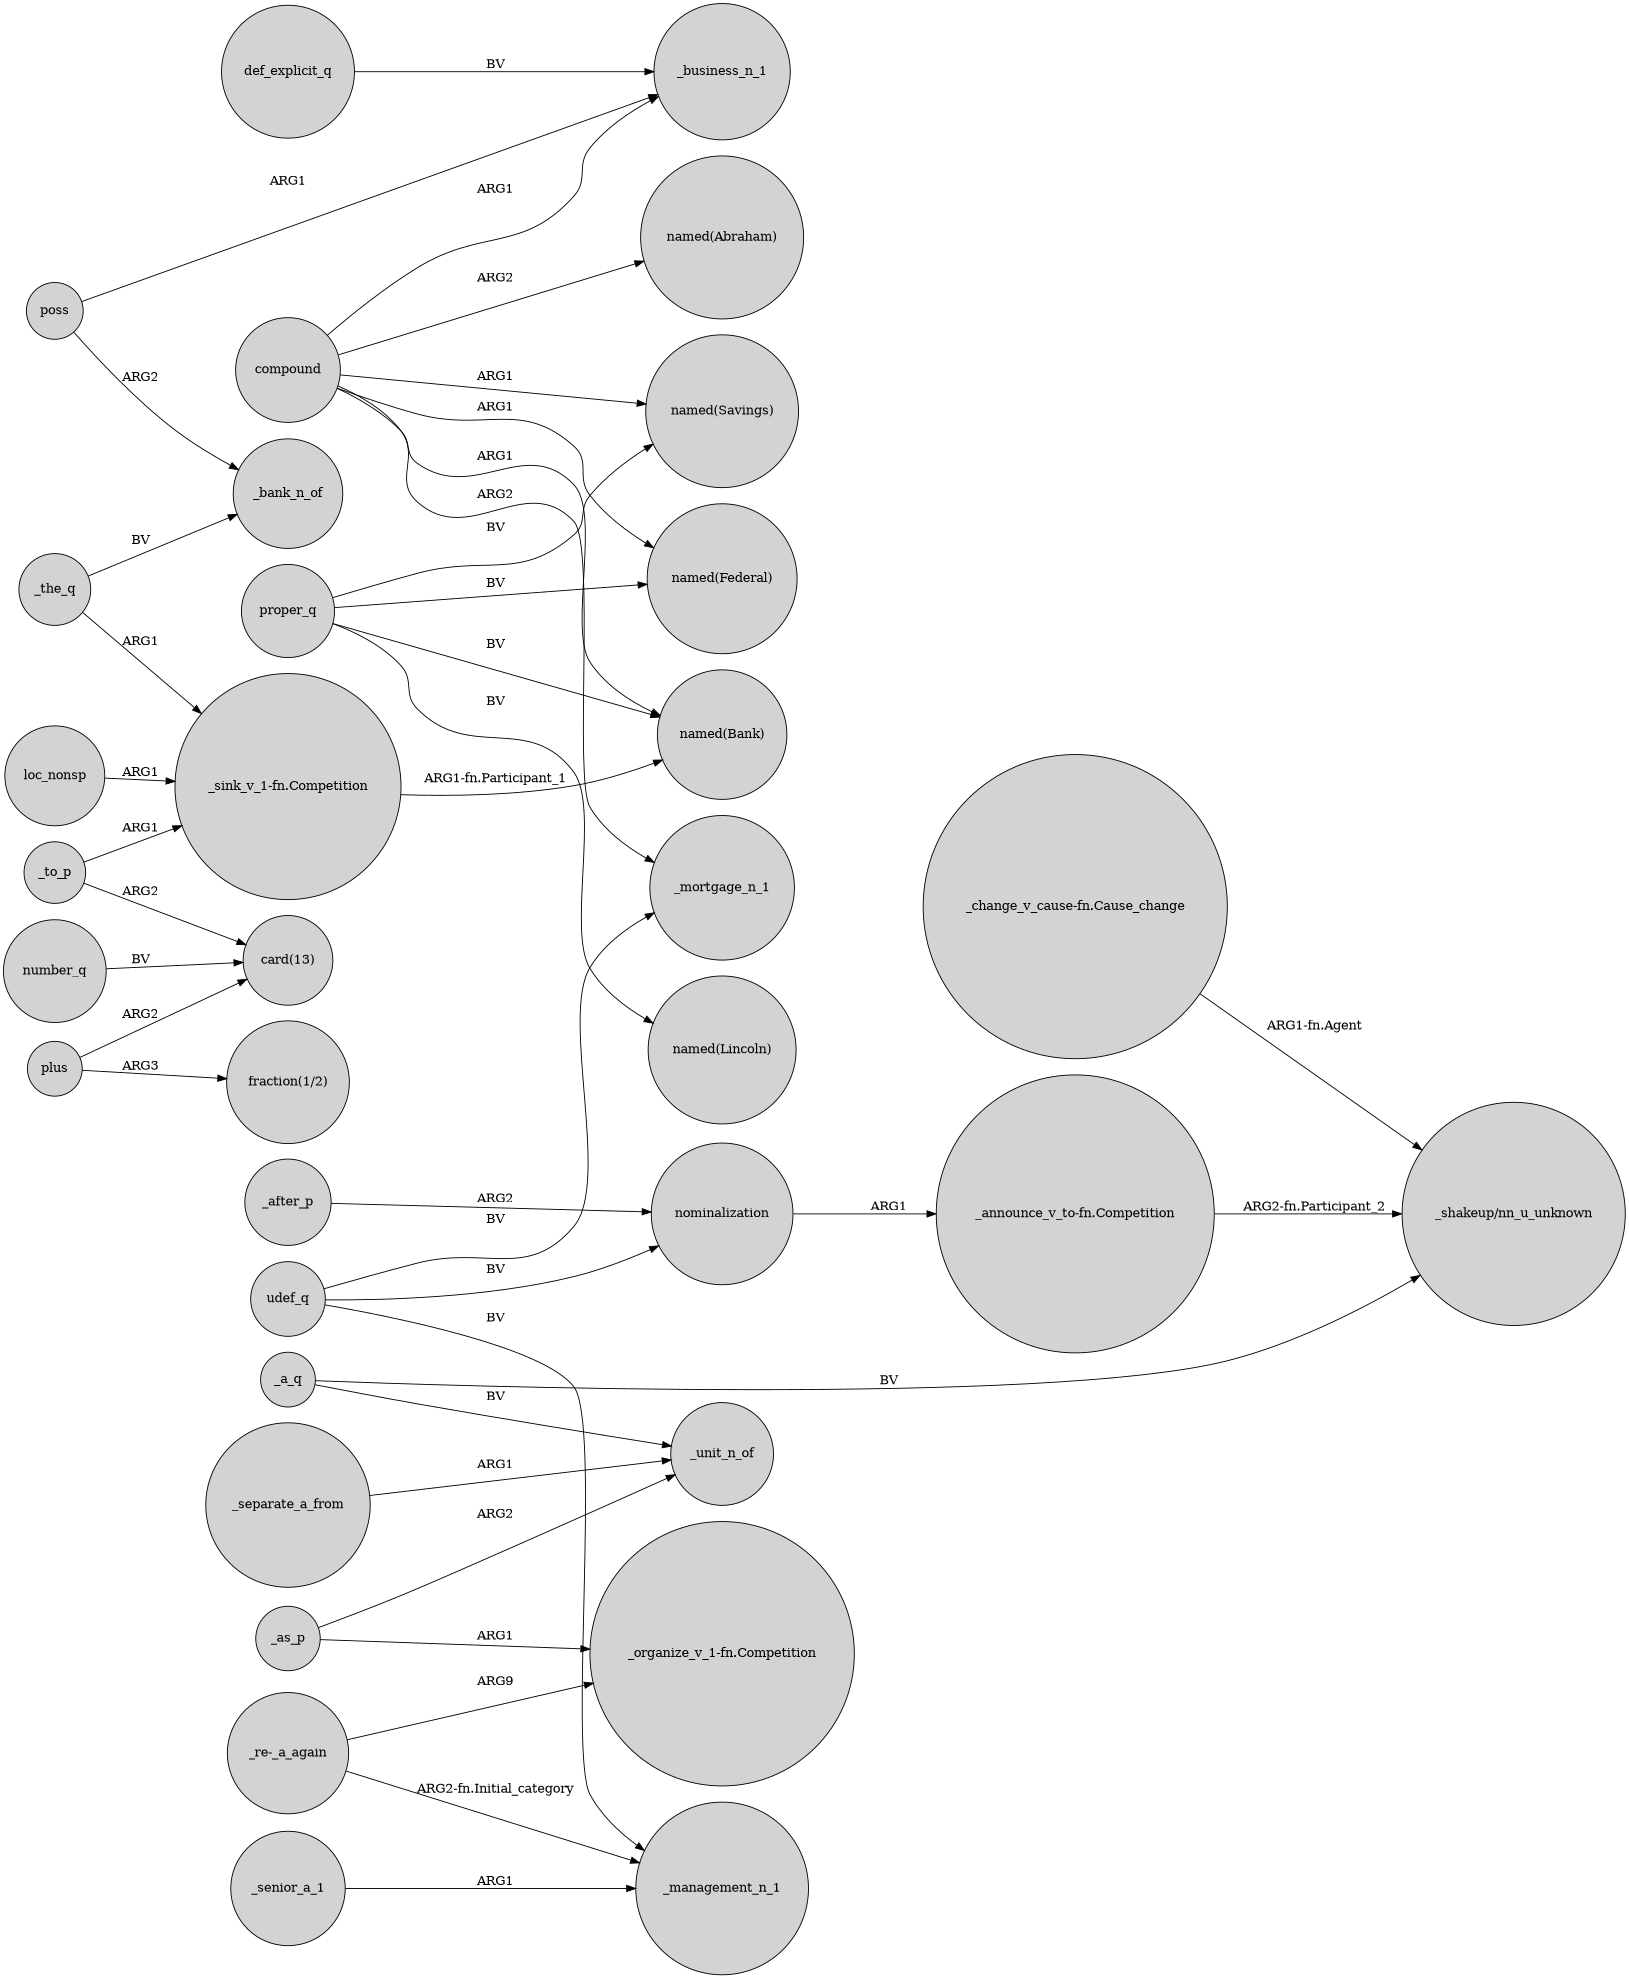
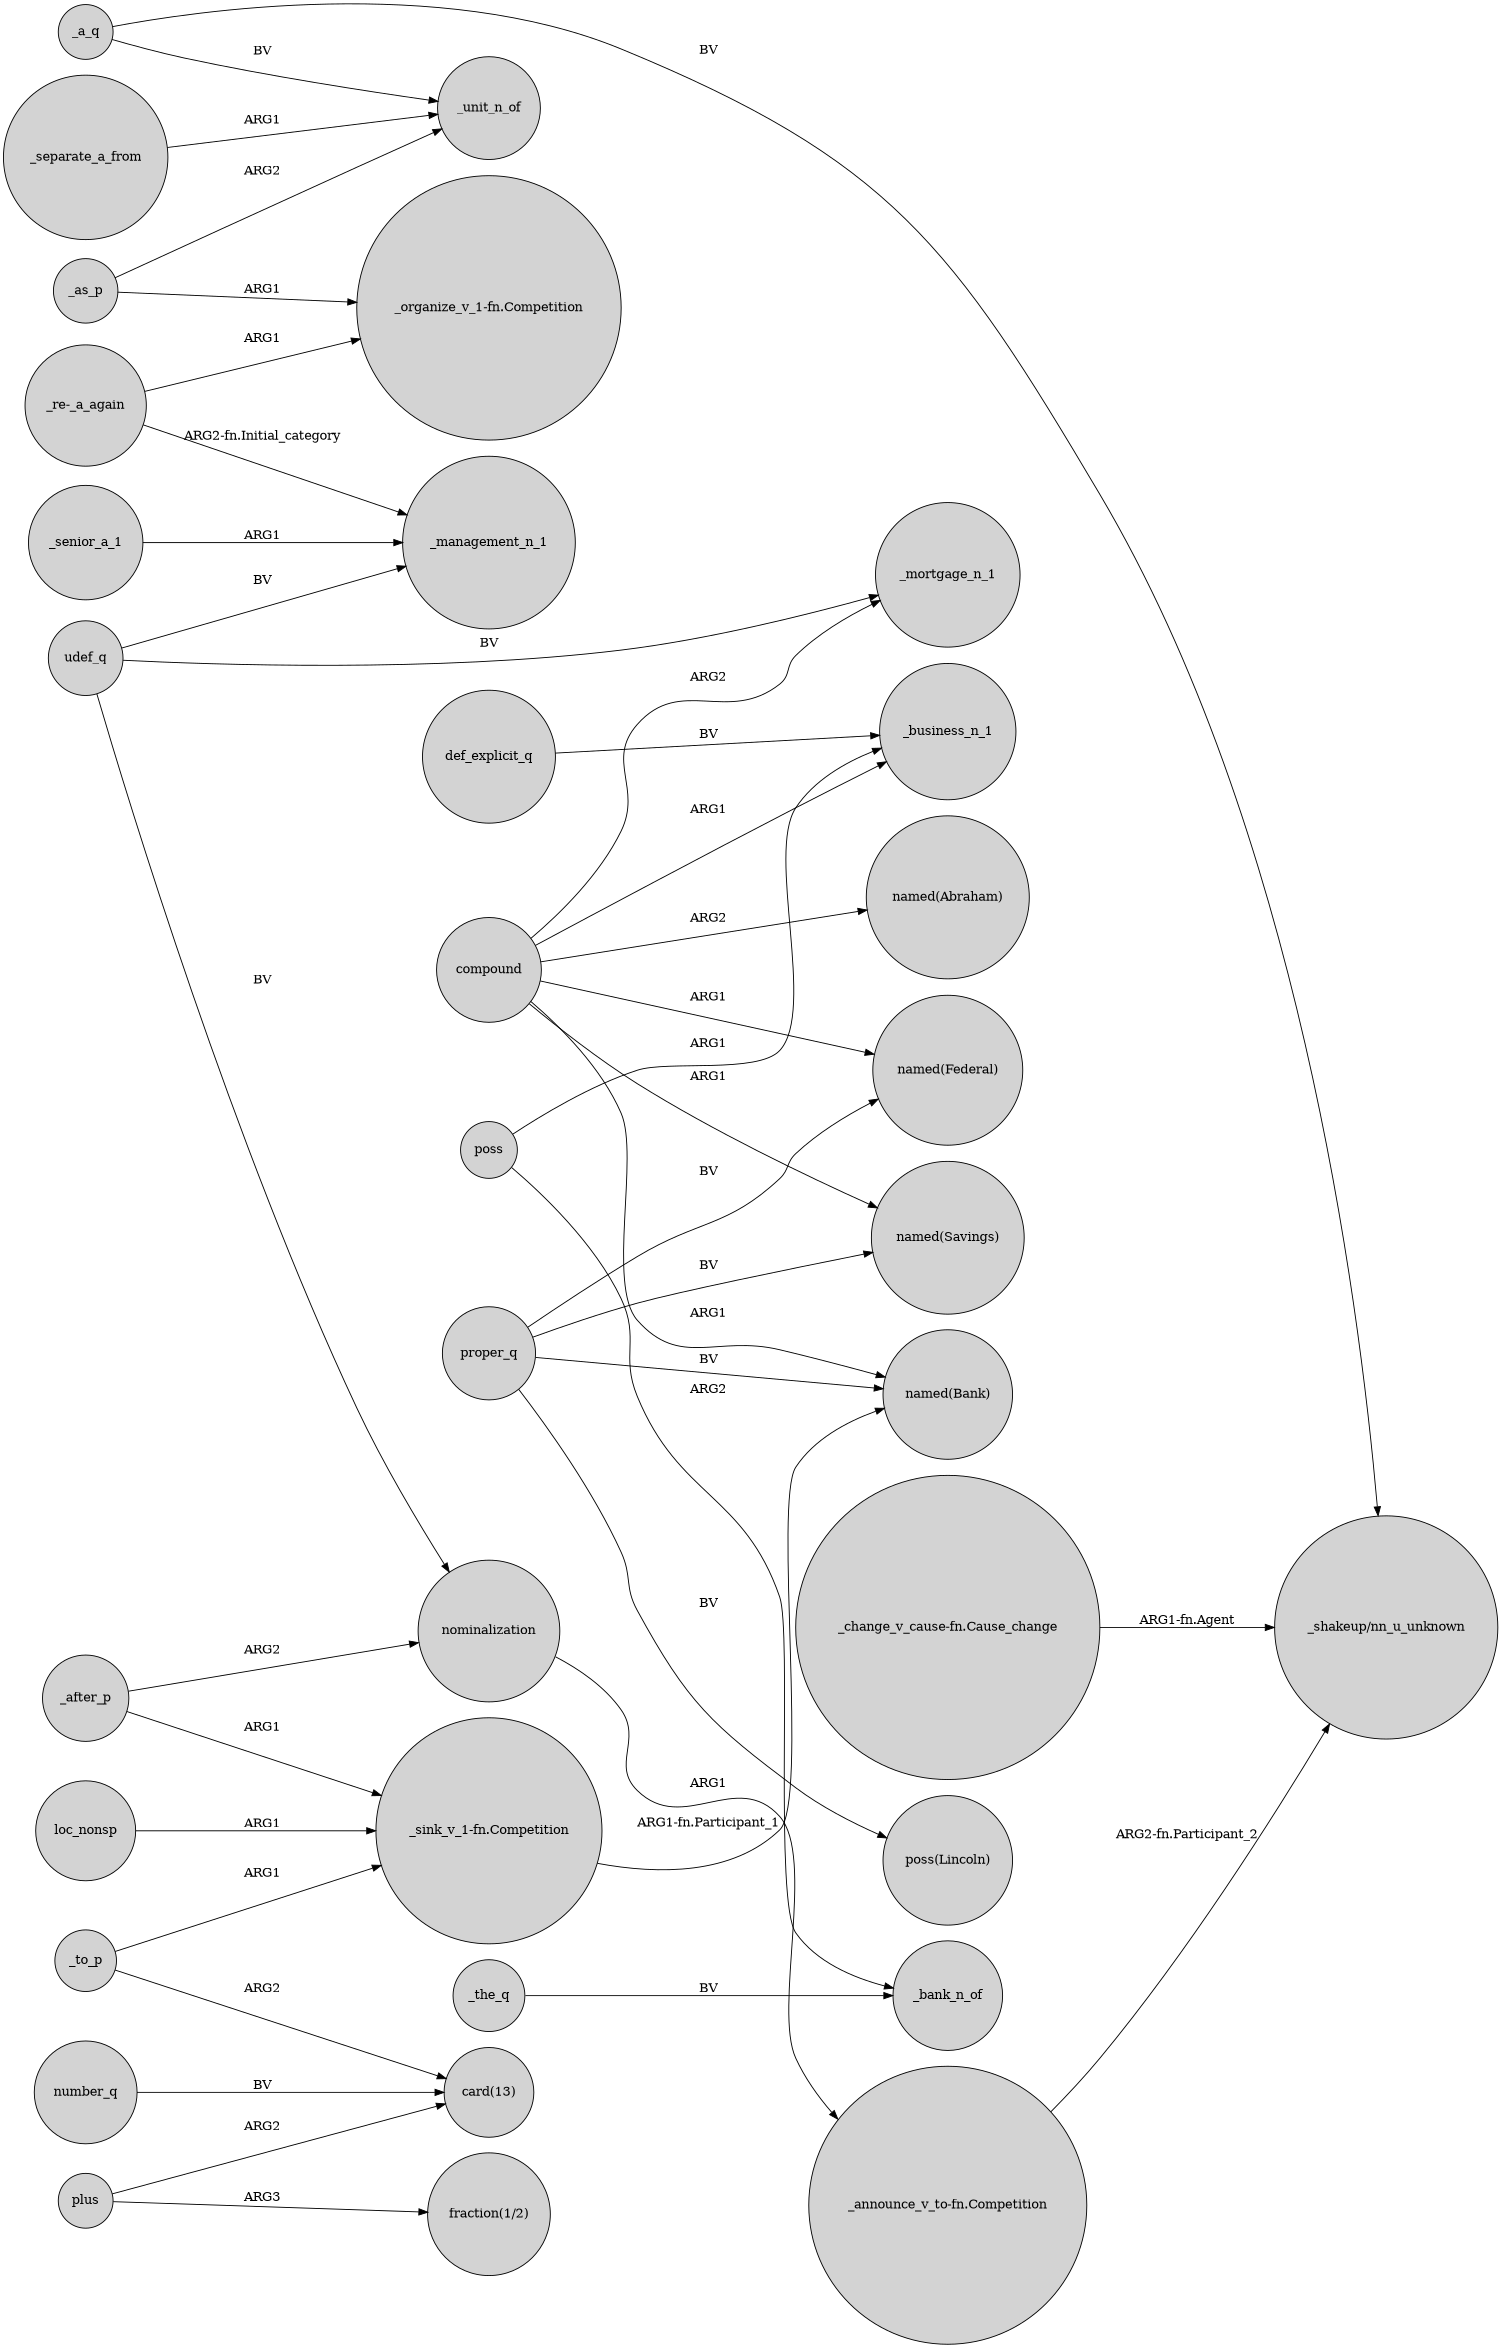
edge "_the_q" -> "_sink_v_1-fn.Competition": now "_after_p" -> "_sink_v_1-fn.Competition"
node "named(Lincoln)": label "named(Lincoln)" -> "poss(Lincoln)"
edge "_re-_a_again" -> "_organize_v_1-fn.Competition": label "ARG9" -> "ARG1"
